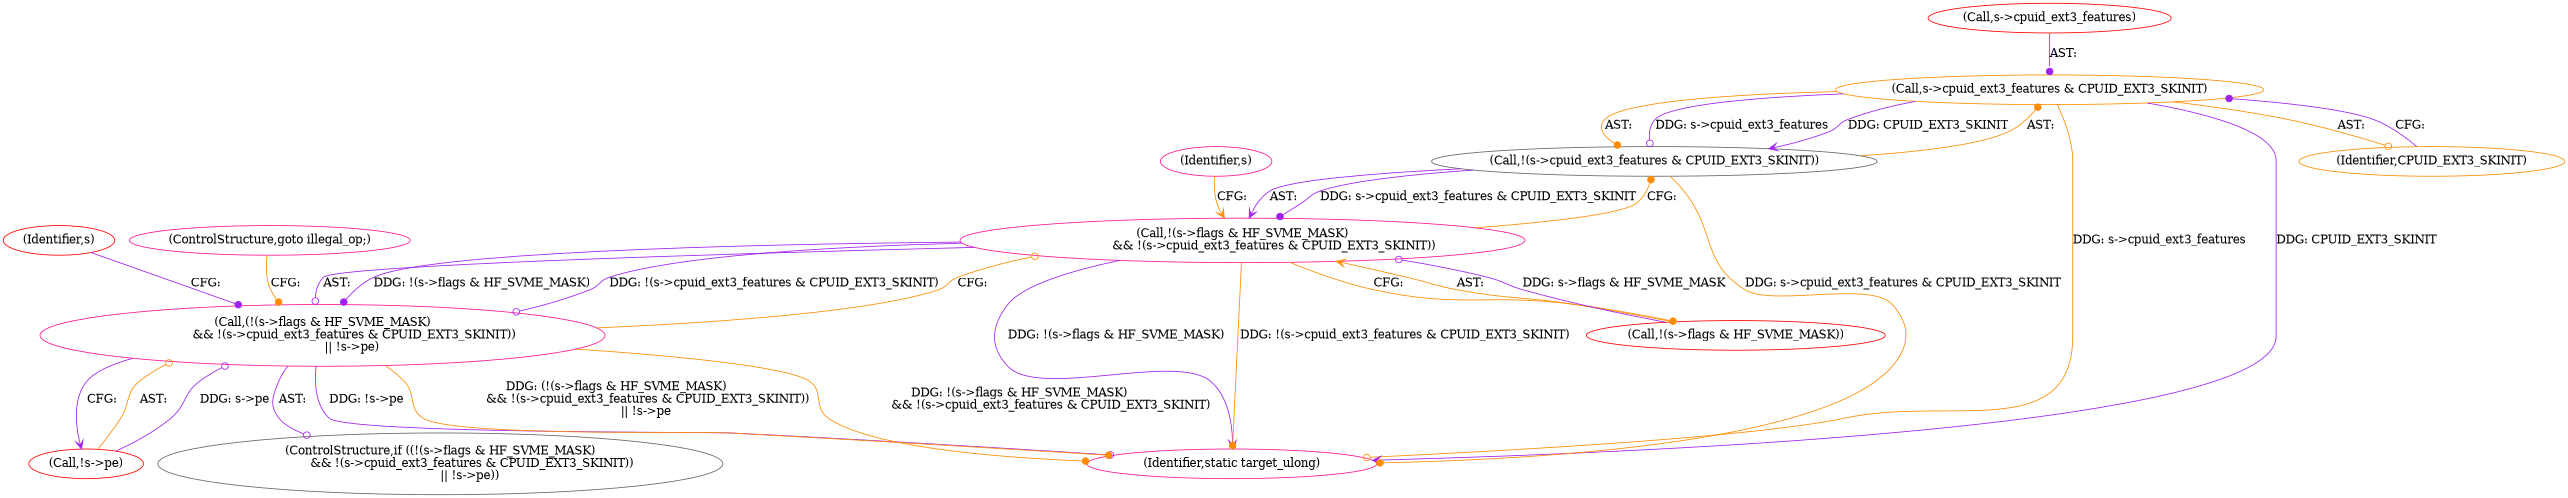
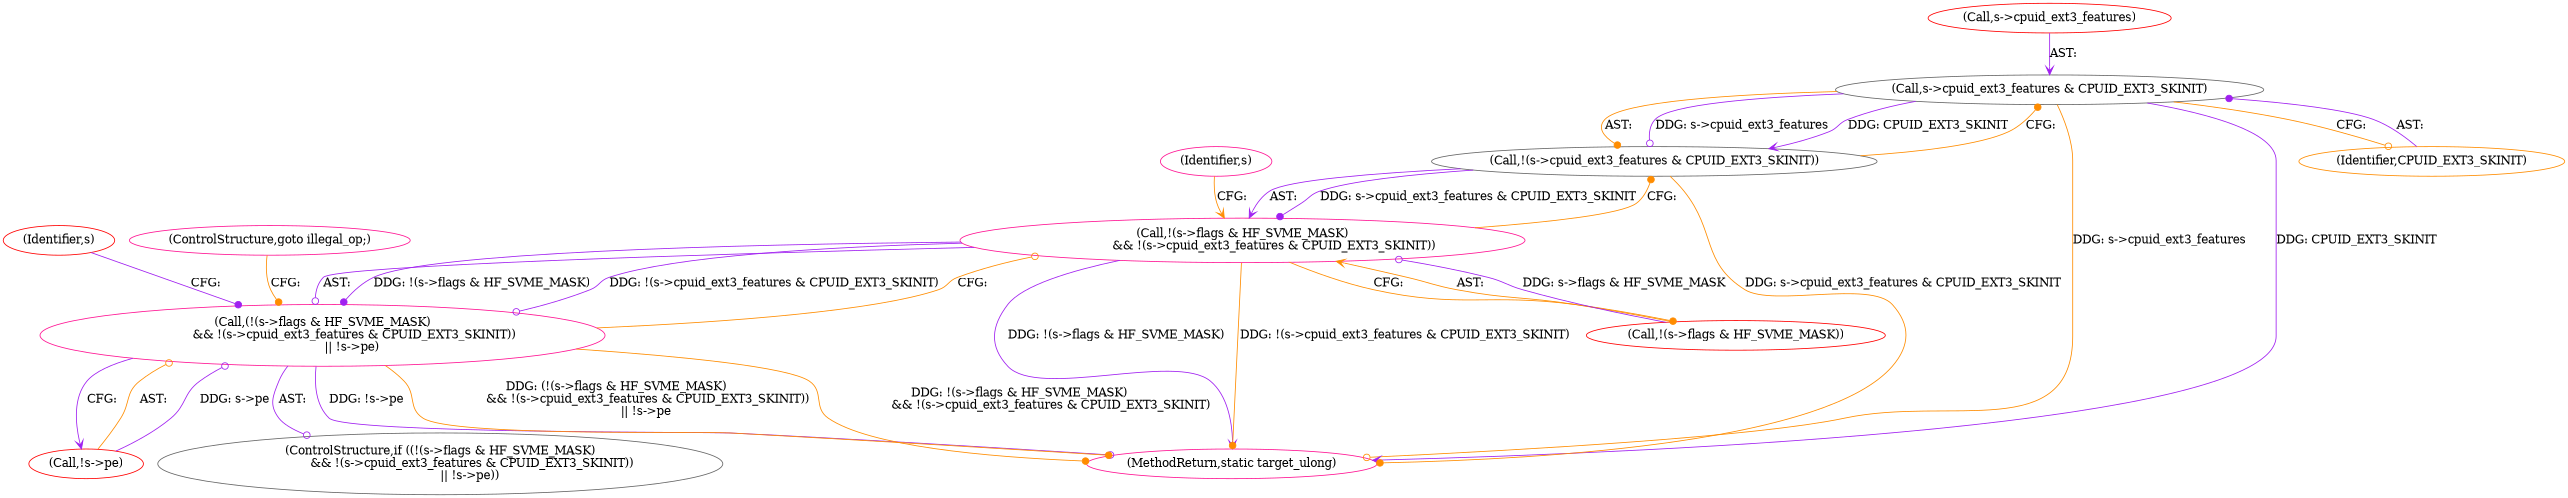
edge "(Call,s->cpuid_ext3_features)" -> "(Call,s->cpuid_ext3_features & CPUID_EXT3_SKINIT)": arrowhead dot -> vee
node "(Call,s->cpuid_ext3_features & CPUID_EXT3_SKINIT)": color darkorange -> gray40
edge "(Call,!(s->cpuid_ext3_features & CPUID_EXT3_SKINIT))" -> "(Call,s->cpuid_ext3_features & CPUID_EXT3_SKINIT)": label "AST: " -> "CFG: "
edge "(Call,s->cpuid_ext3_features & CPUID_EXT3_SKINIT)" -> "(Identifier,CPUID_EXT3_SKINIT)": label "AST: " -> "CFG: "
edge "(Identifier,CPUID_EXT3_SKINIT)" -> "(Call,s->cpuid_ext3_features & CPUID_EXT3_SKINIT)": label "CFG: " -> "AST: "
node "(Identifier,static target_ulong)": label "(Identifier,static target_ulong)" -> "(MethodReturn,static target_ulong)"
